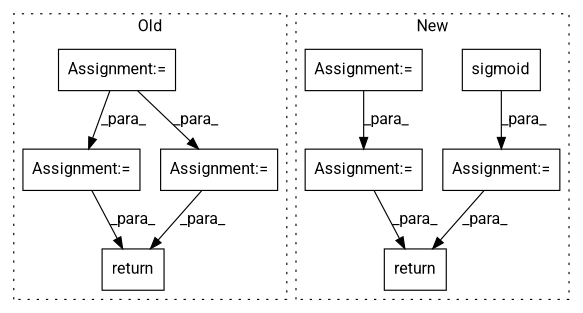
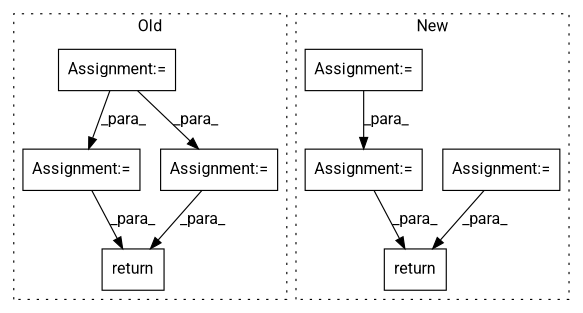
node "sigmoid": removed
